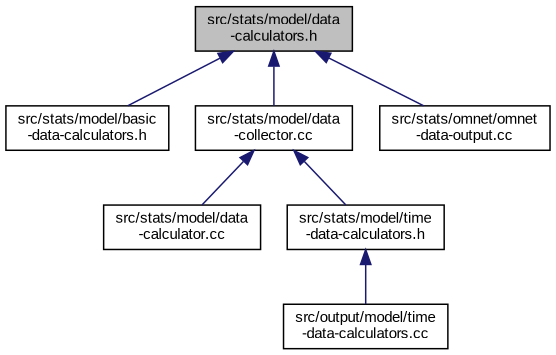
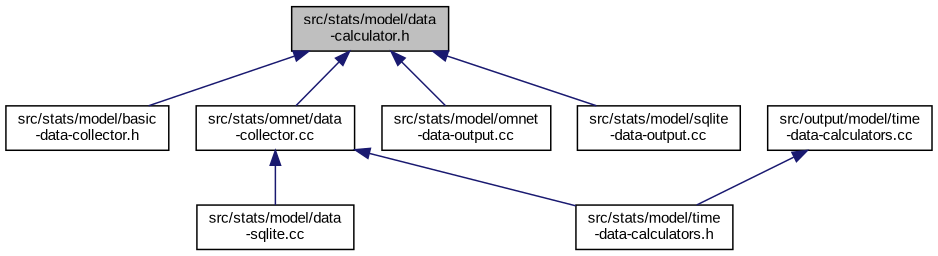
node "src/stats/model/data -calculators.h": label "src/stats/model/data -calculators.h" -> "src/stats/model/data -calculator.h"
node "src/stats/model/basic -data-calculators.h": label "src/stats/model/basic -data-calculators.h" -> "src/stats/model/basic -data-collector.h"
node "src/stats/model/data -collector.cc": label "src/stats/model/data -collector.cc" -> "src/stats/omnet/data -collector.cc"
node "src/stats/omnet/omnet -data-output.cc": label "src/stats/omnet/omnet -data-output.cc" -> "src/stats/model/omnet -data-output.cc"
node "src/stats/model/sqlite -data-output.cc": added
node "src/stats/model/data -calculator.cc": label "src/stats/model/data -calculator.cc" -> "src/stats/model/data -sqlite.cc"
edge "src/output/model/time -data-calculators.cc" -> "src/stats/model/time -data-calculators.h": reversed
